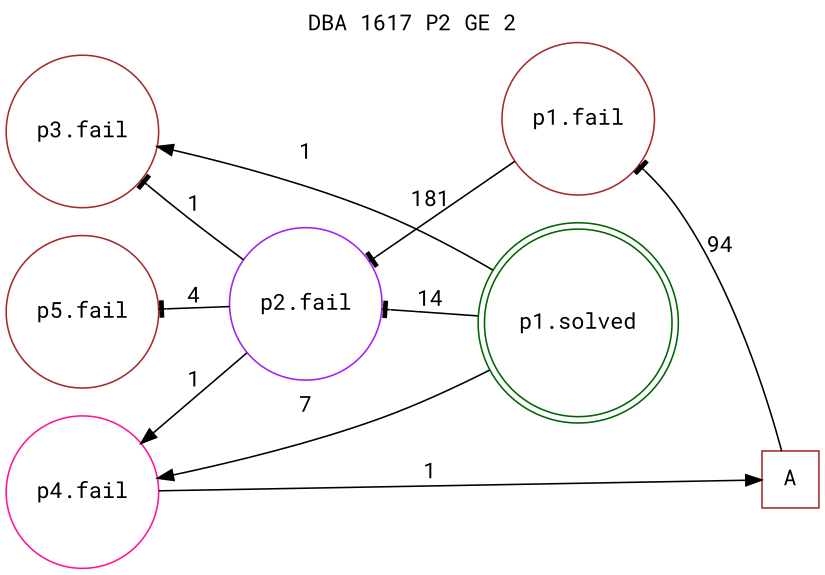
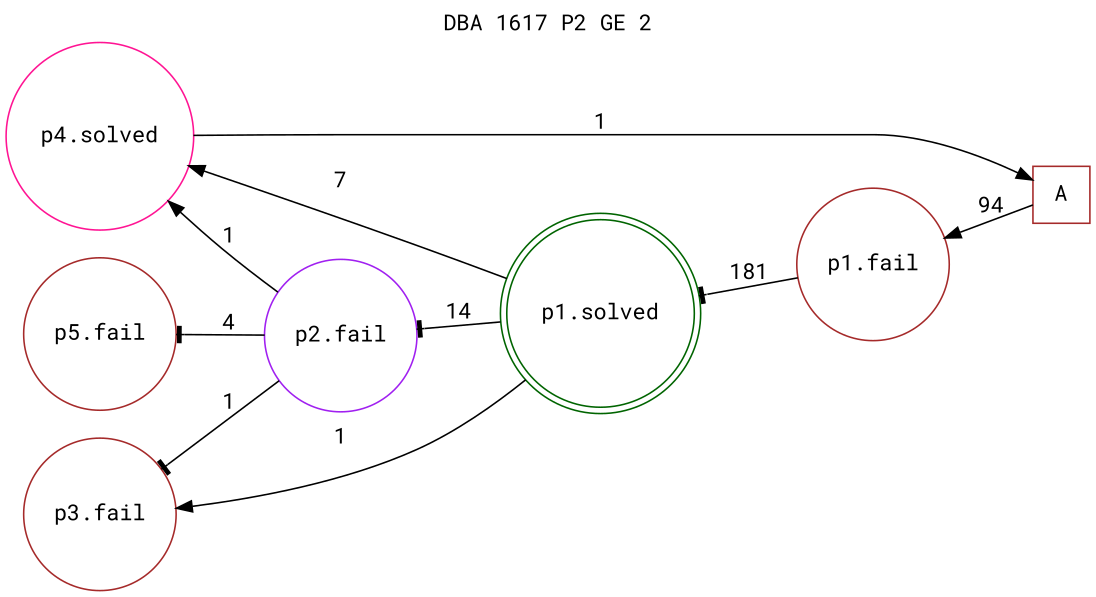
edge "p1.fail" -> "p2.fail": now "p1.fail" -> "p1.solved"
edge "A" -> "p1.fail": arrowhead tee -> normal
node "p4.fail": label "p4.fail" -> "p4.solved"
